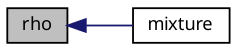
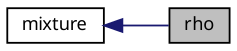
edge "mixture" -> "rho": reversed
